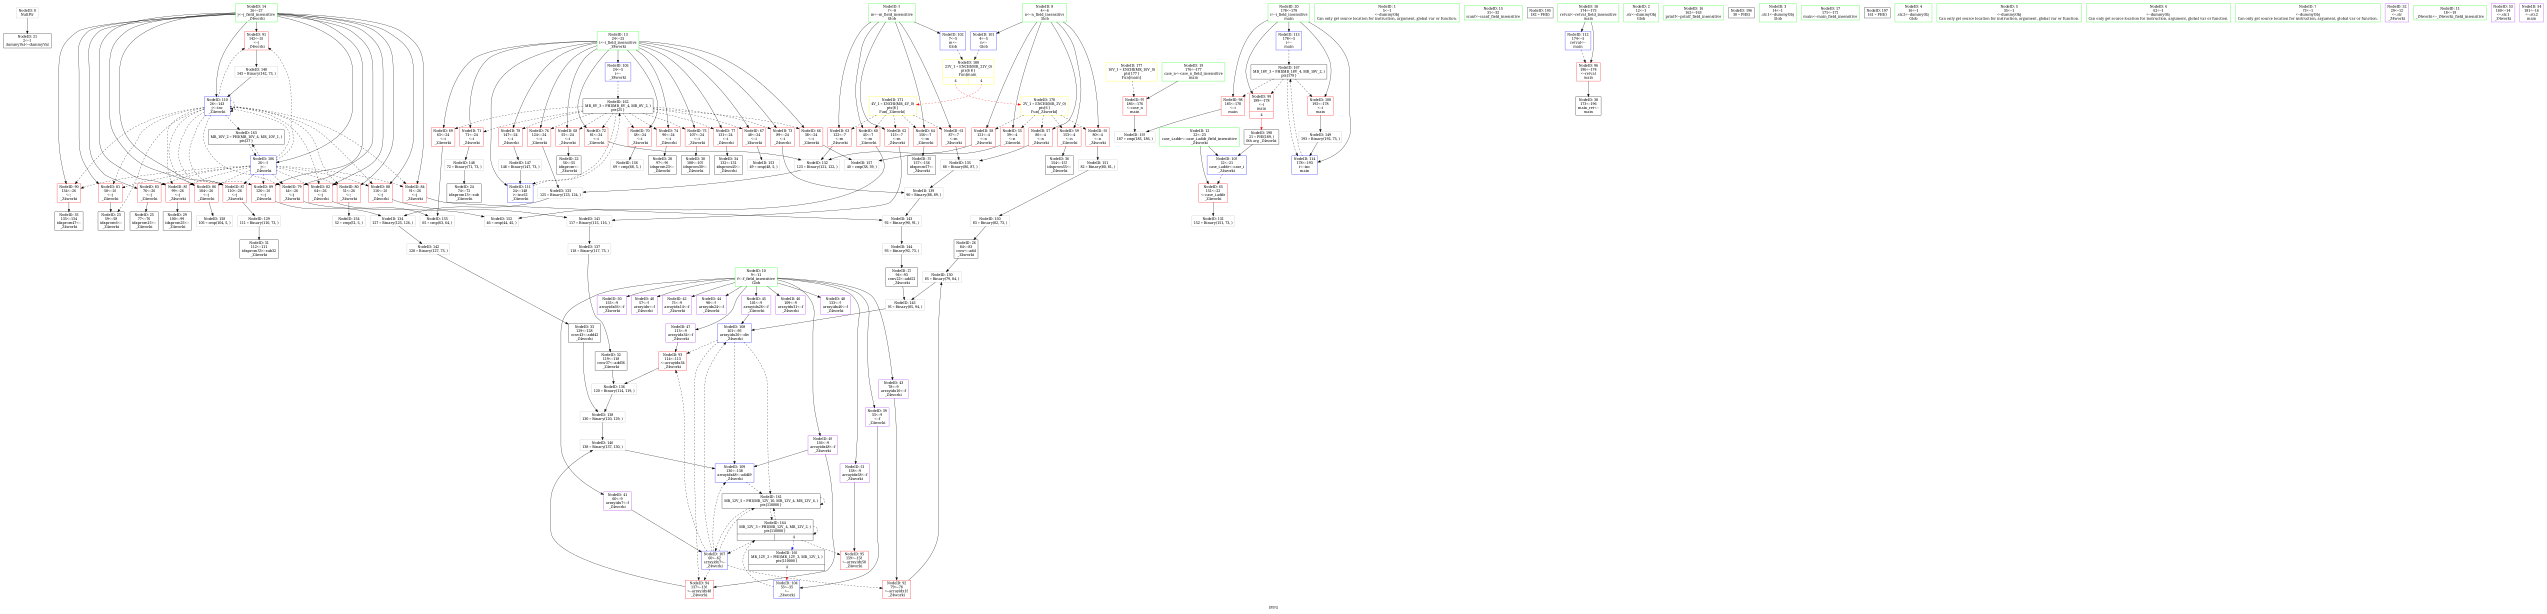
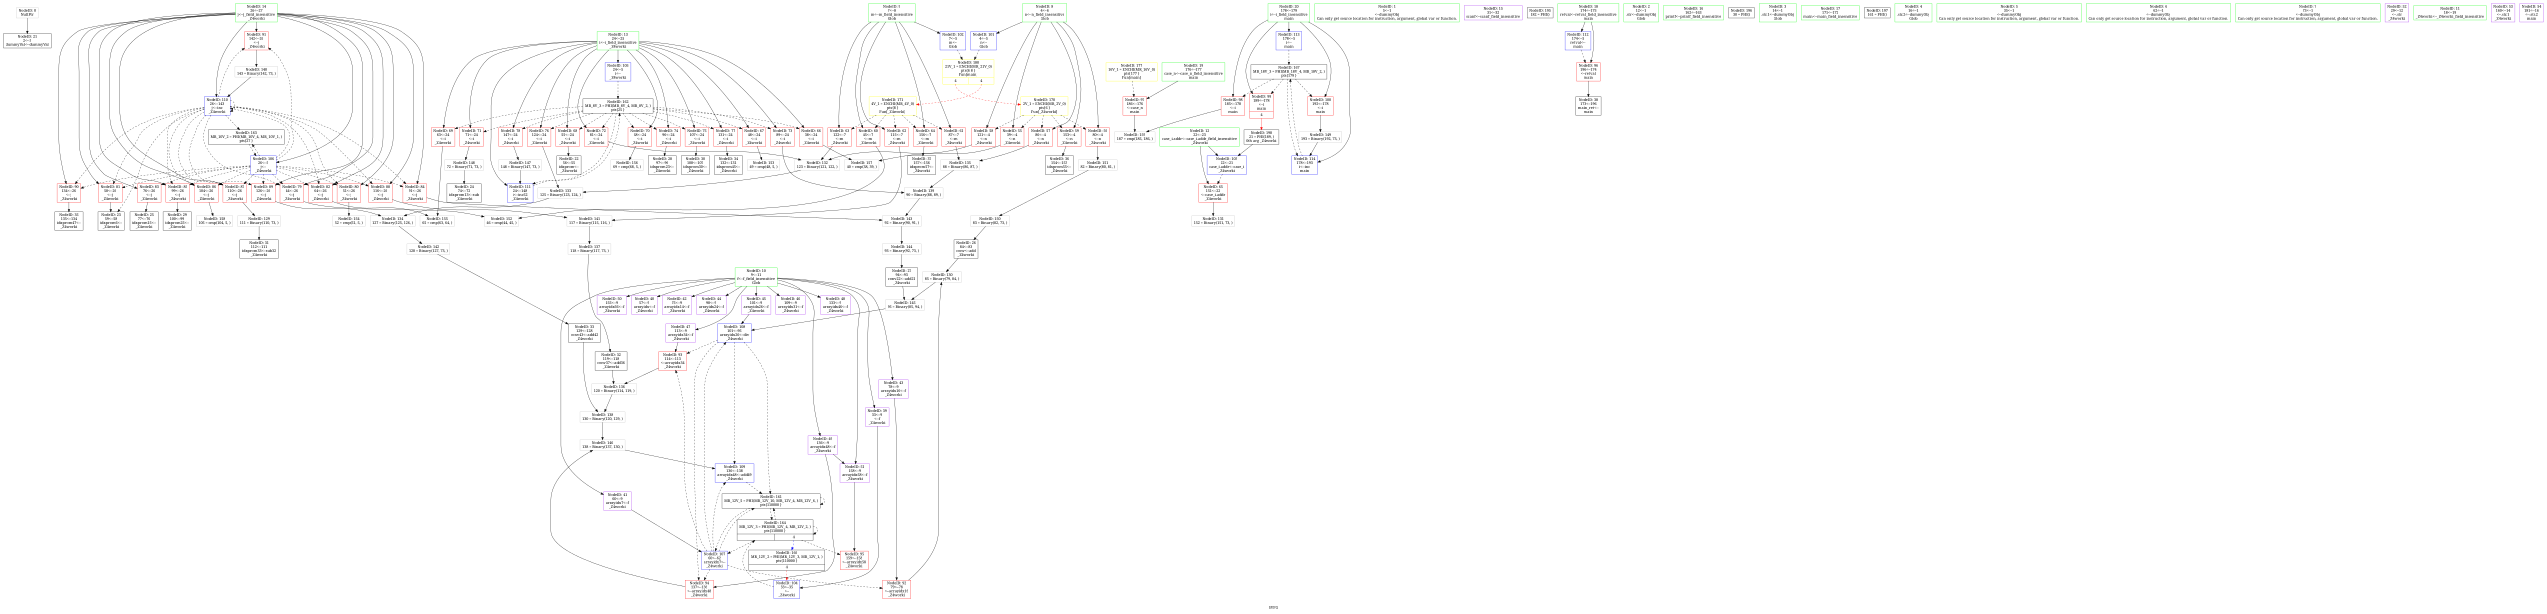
node "NodeID: 15": color green -> purple
edge "NodeID: 49" -> "NodeID: 109": now "NodeID: 49" -> "NodeID: 51"
